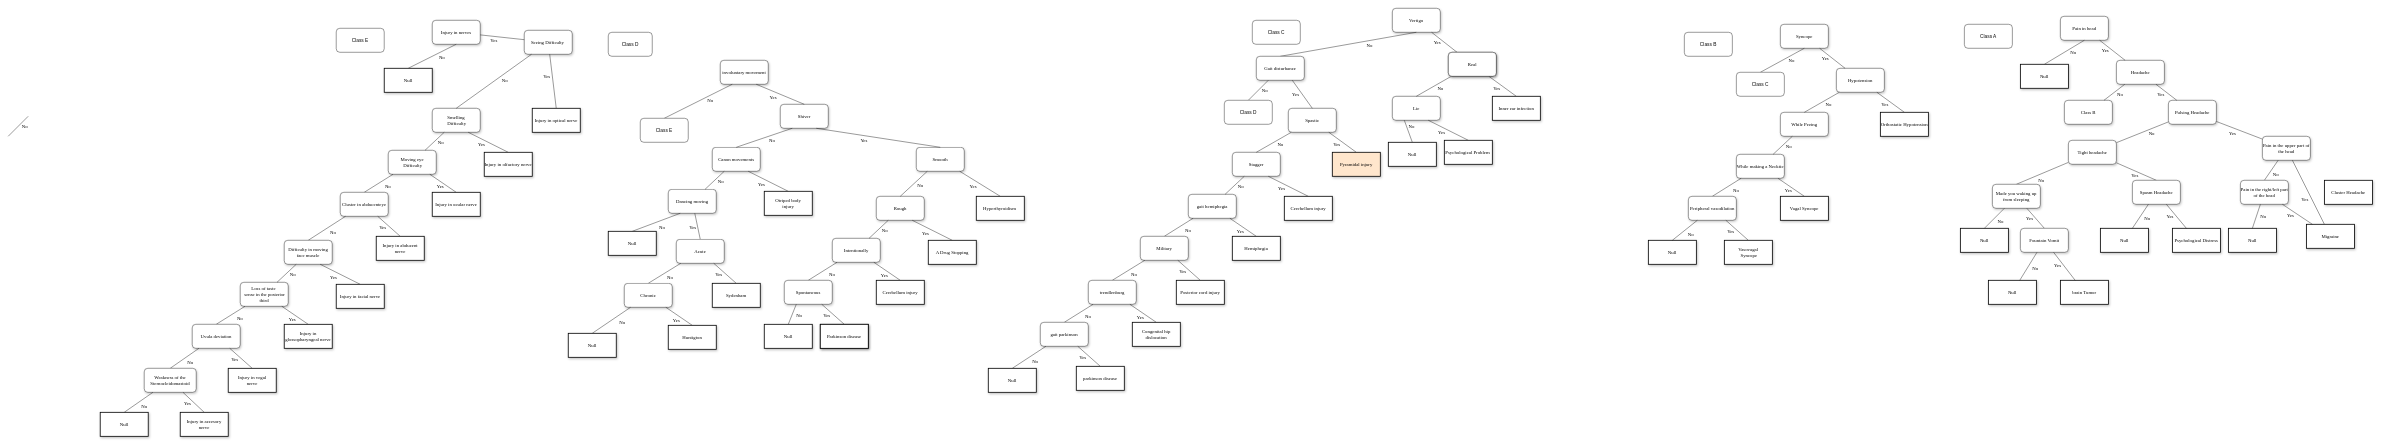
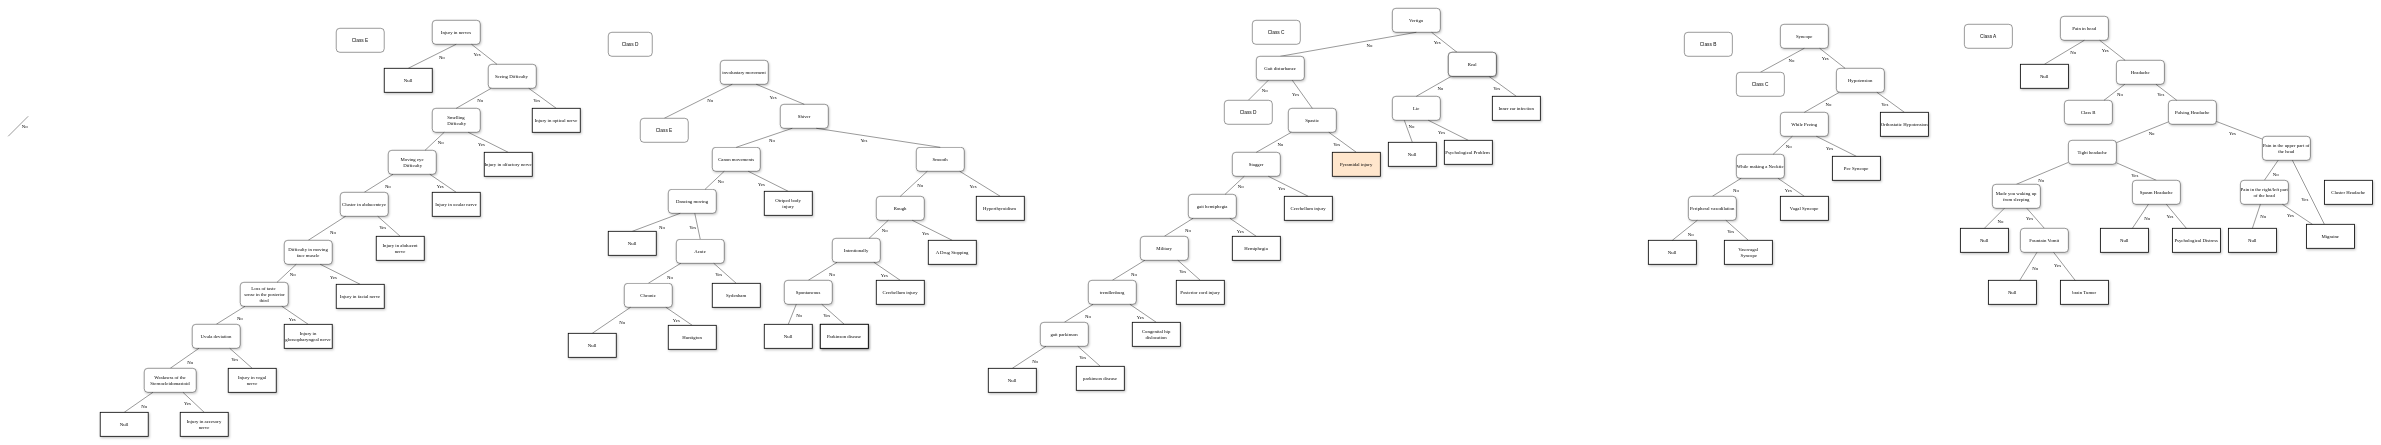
node "Seeing Difficulty": moved (548, 42) -> (512, 76)
edge "While Peeing" -- "Pee Syncope": added, label "Yes"
node "Pee Syncope": added
